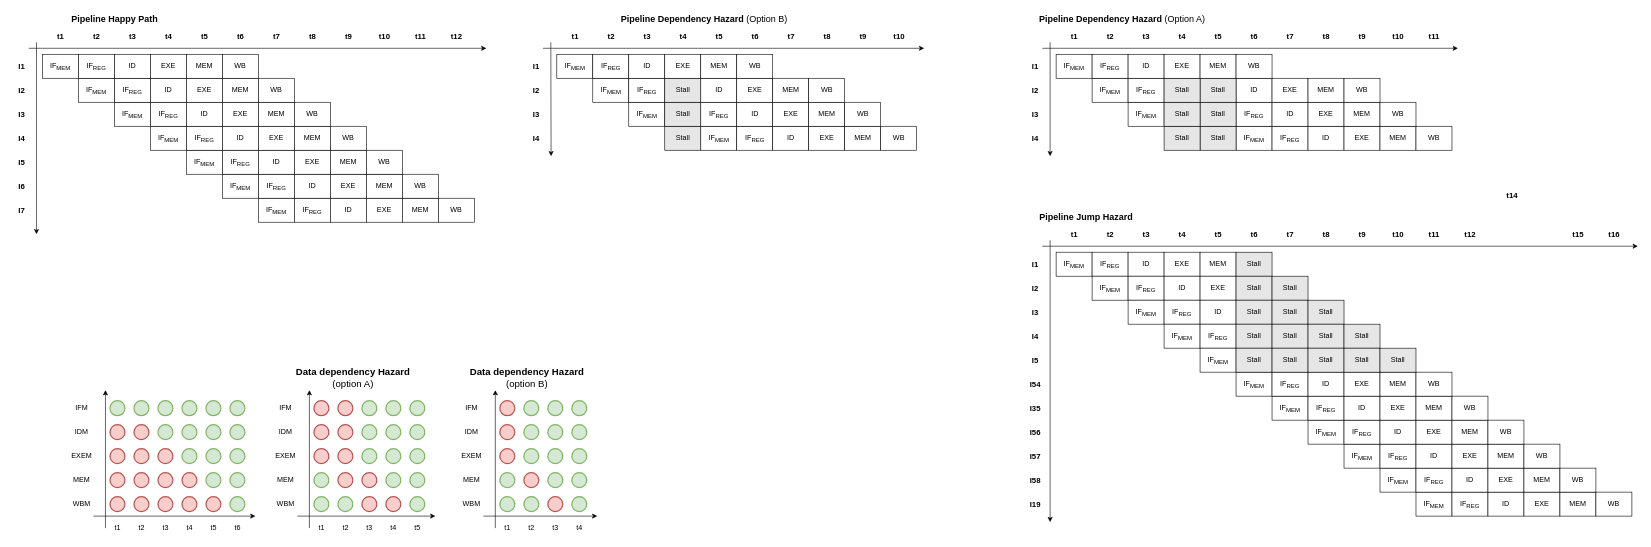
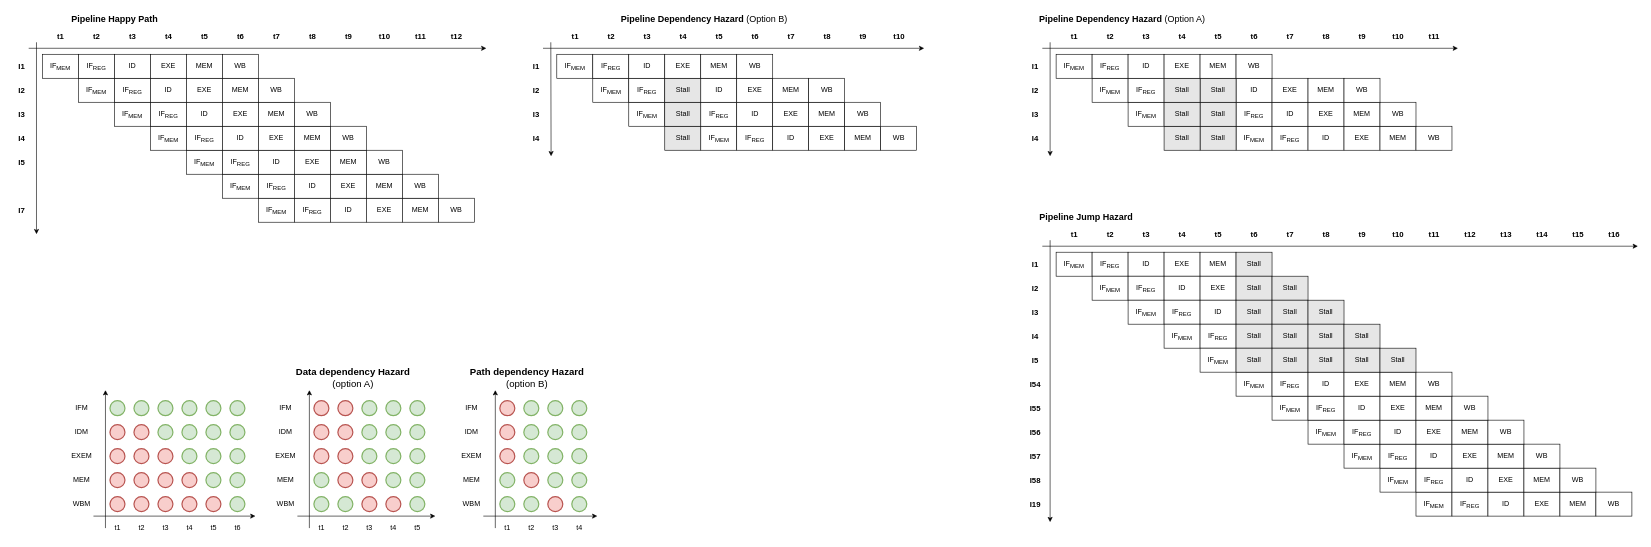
node "I6": removed
node "t14": moved (1512, 195) -> (1542, 234)
node "t13": added
node "Data dependency Hazard (option B)": label "Data dependency Hazard (option B)" -> "Path dependency Hazard (option B)"
node "I35": label "I35" -> "I55"
